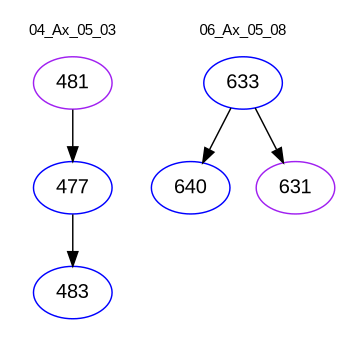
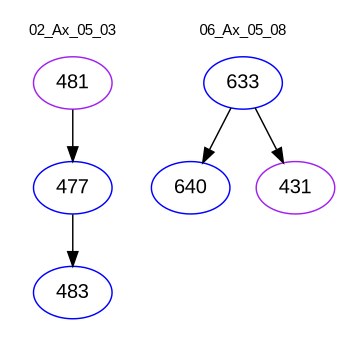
cluster "04_Ax_05_03": label "04_Ax_05_03" -> "02_Ax_05_03"
node "631": label "631" -> "431"
